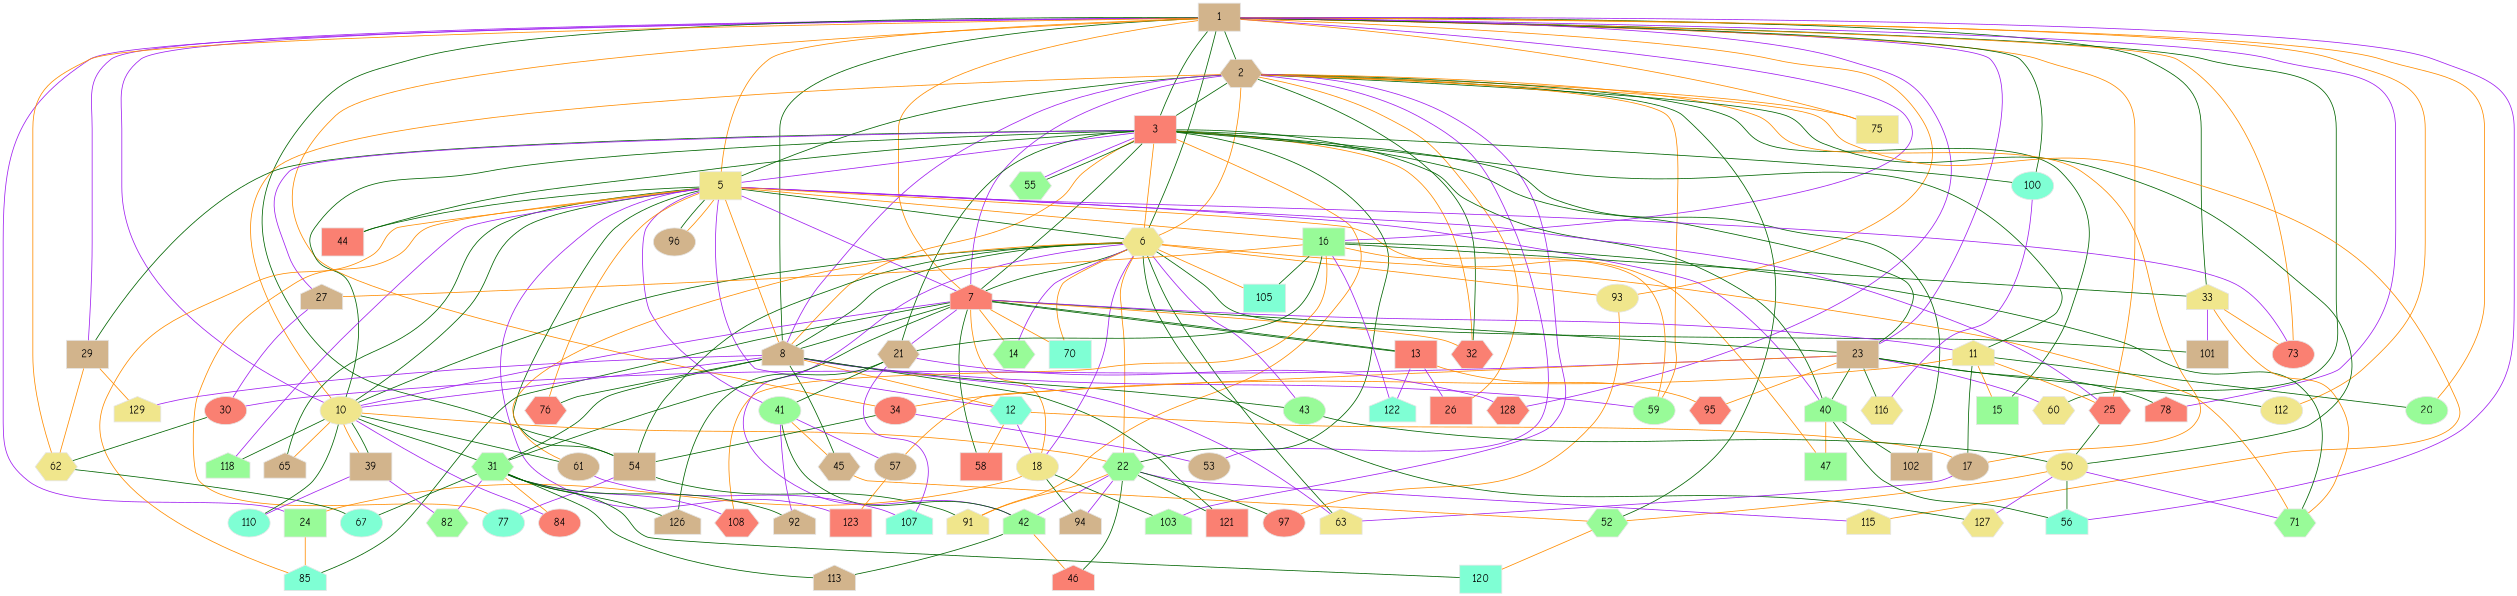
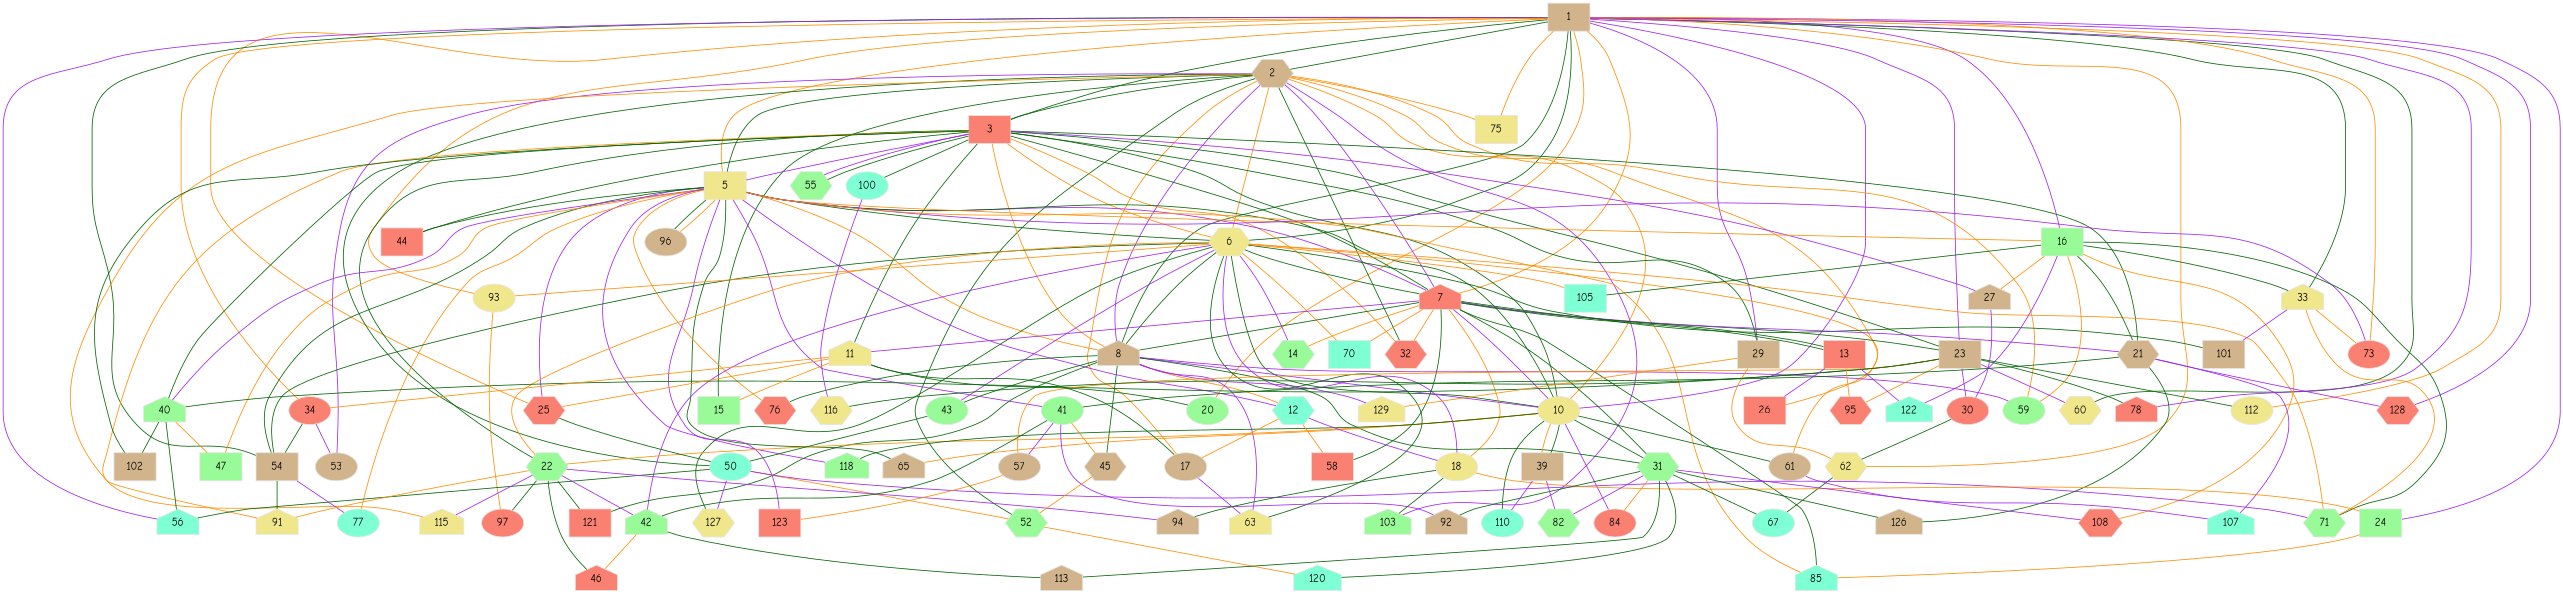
edge "1" -- "100": removed
node "50": fillcolor khaki -> aquamarine
node "120": shape box -> house
